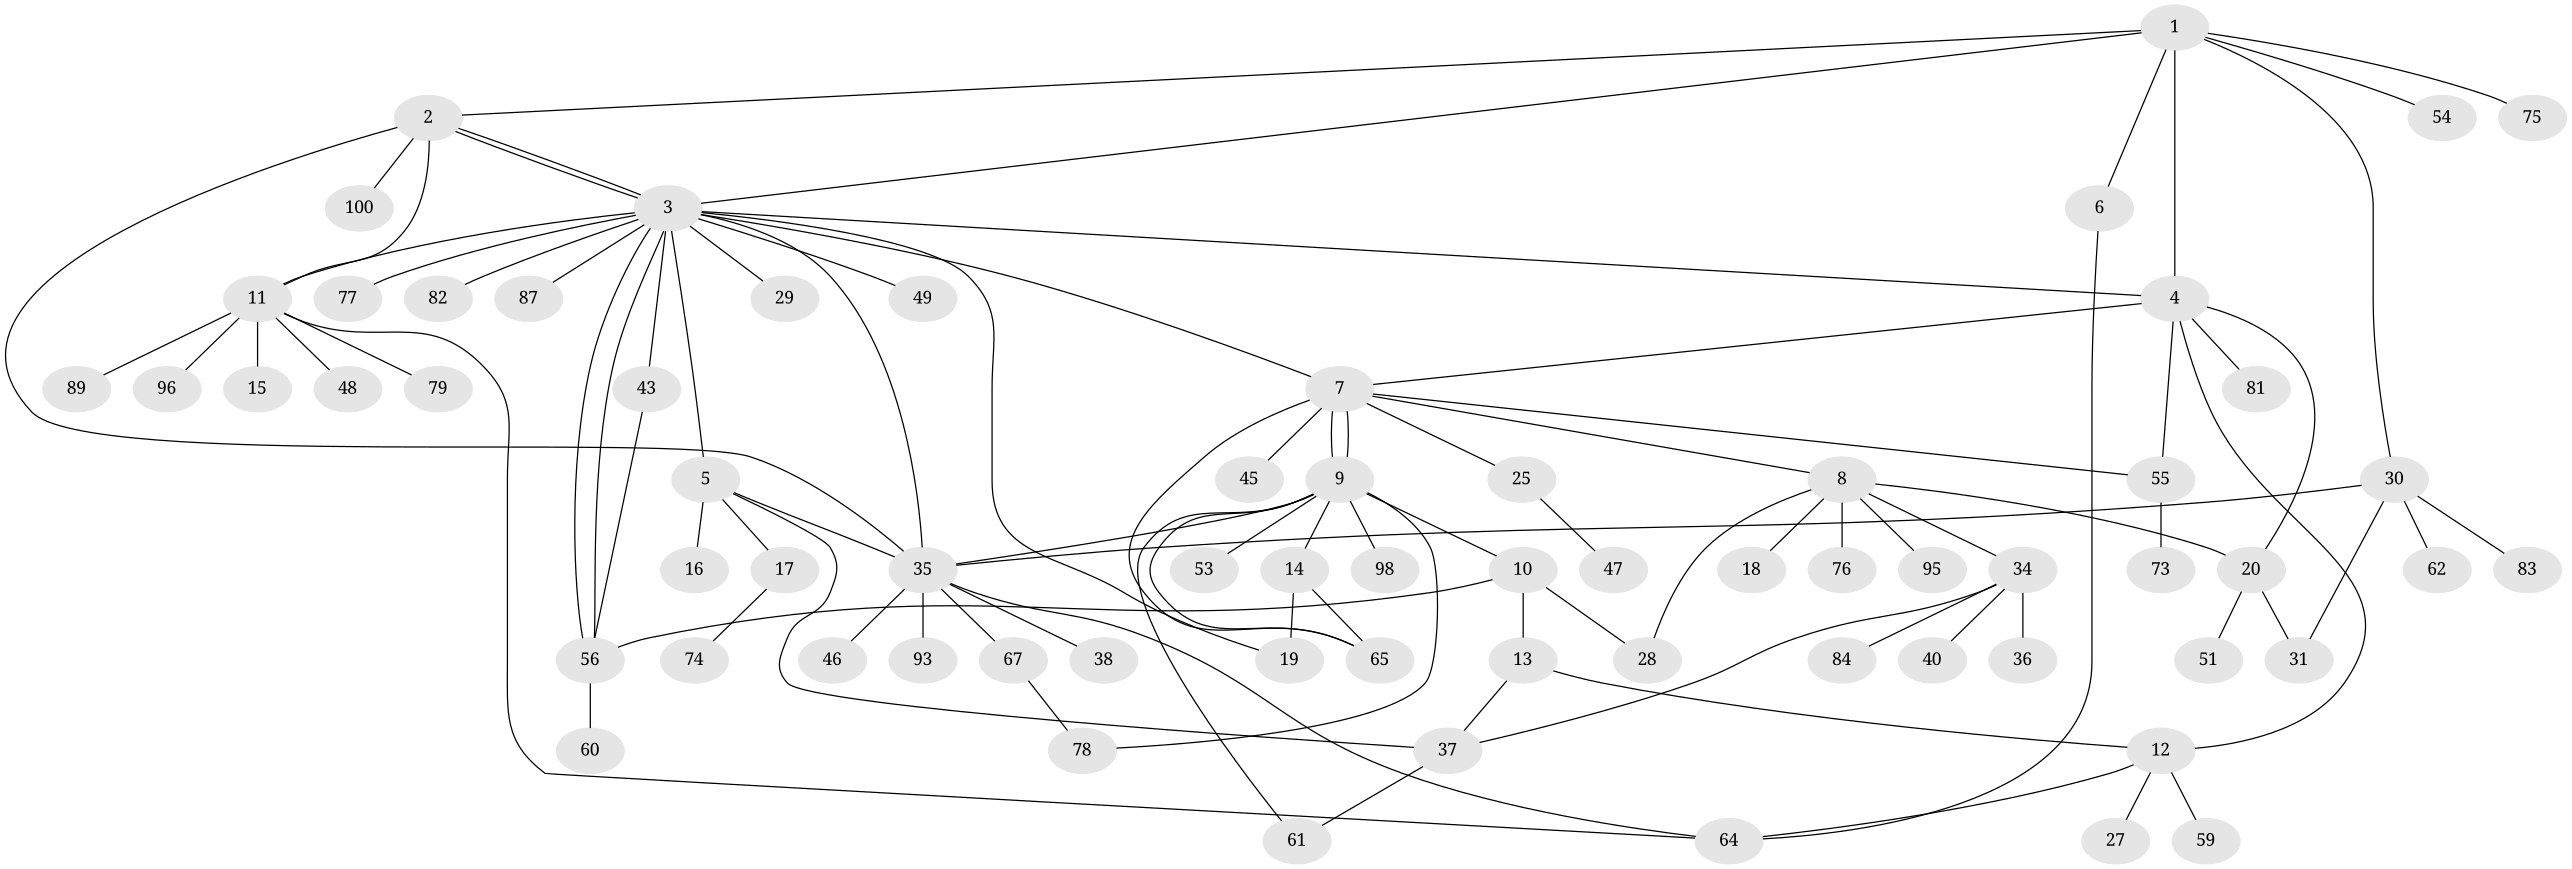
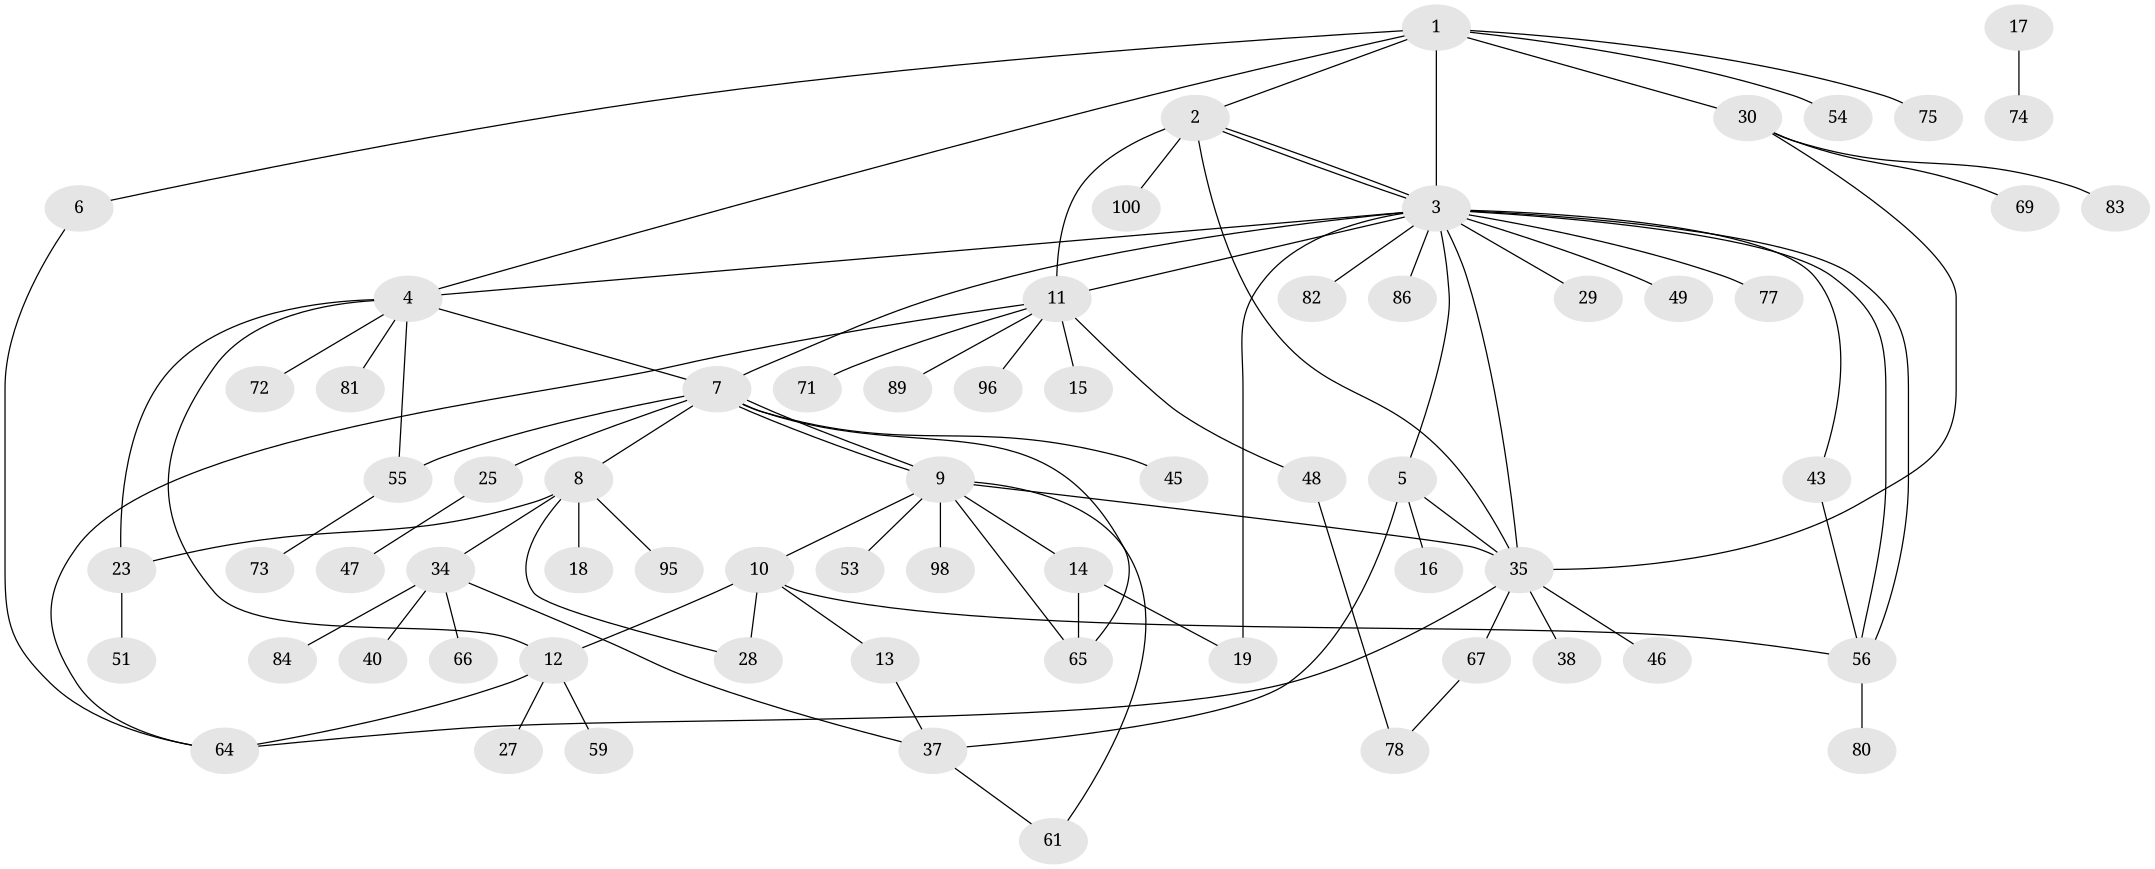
node "87": label "87" -> "86"
node "72": added
node "79": label "79" -> "71"
edge "5" -- "17": removed
node "76": removed
node "20": label "20" -> "23"
node "62": label "62" -> "69"
node "93": removed
node "36": label "36" -> "66"
node "31": removed
edge "9" -- "78": now "48" -- "78"
edge "13" -- "12": now "10" -- "12"
node "60": label "60" -> "80"
